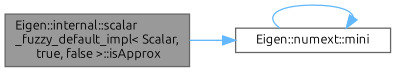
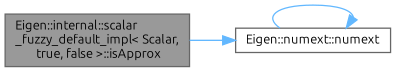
node "Eigen::numext::mini": label "Eigen::numext::mini" -> "Eigen::numext::numext"
